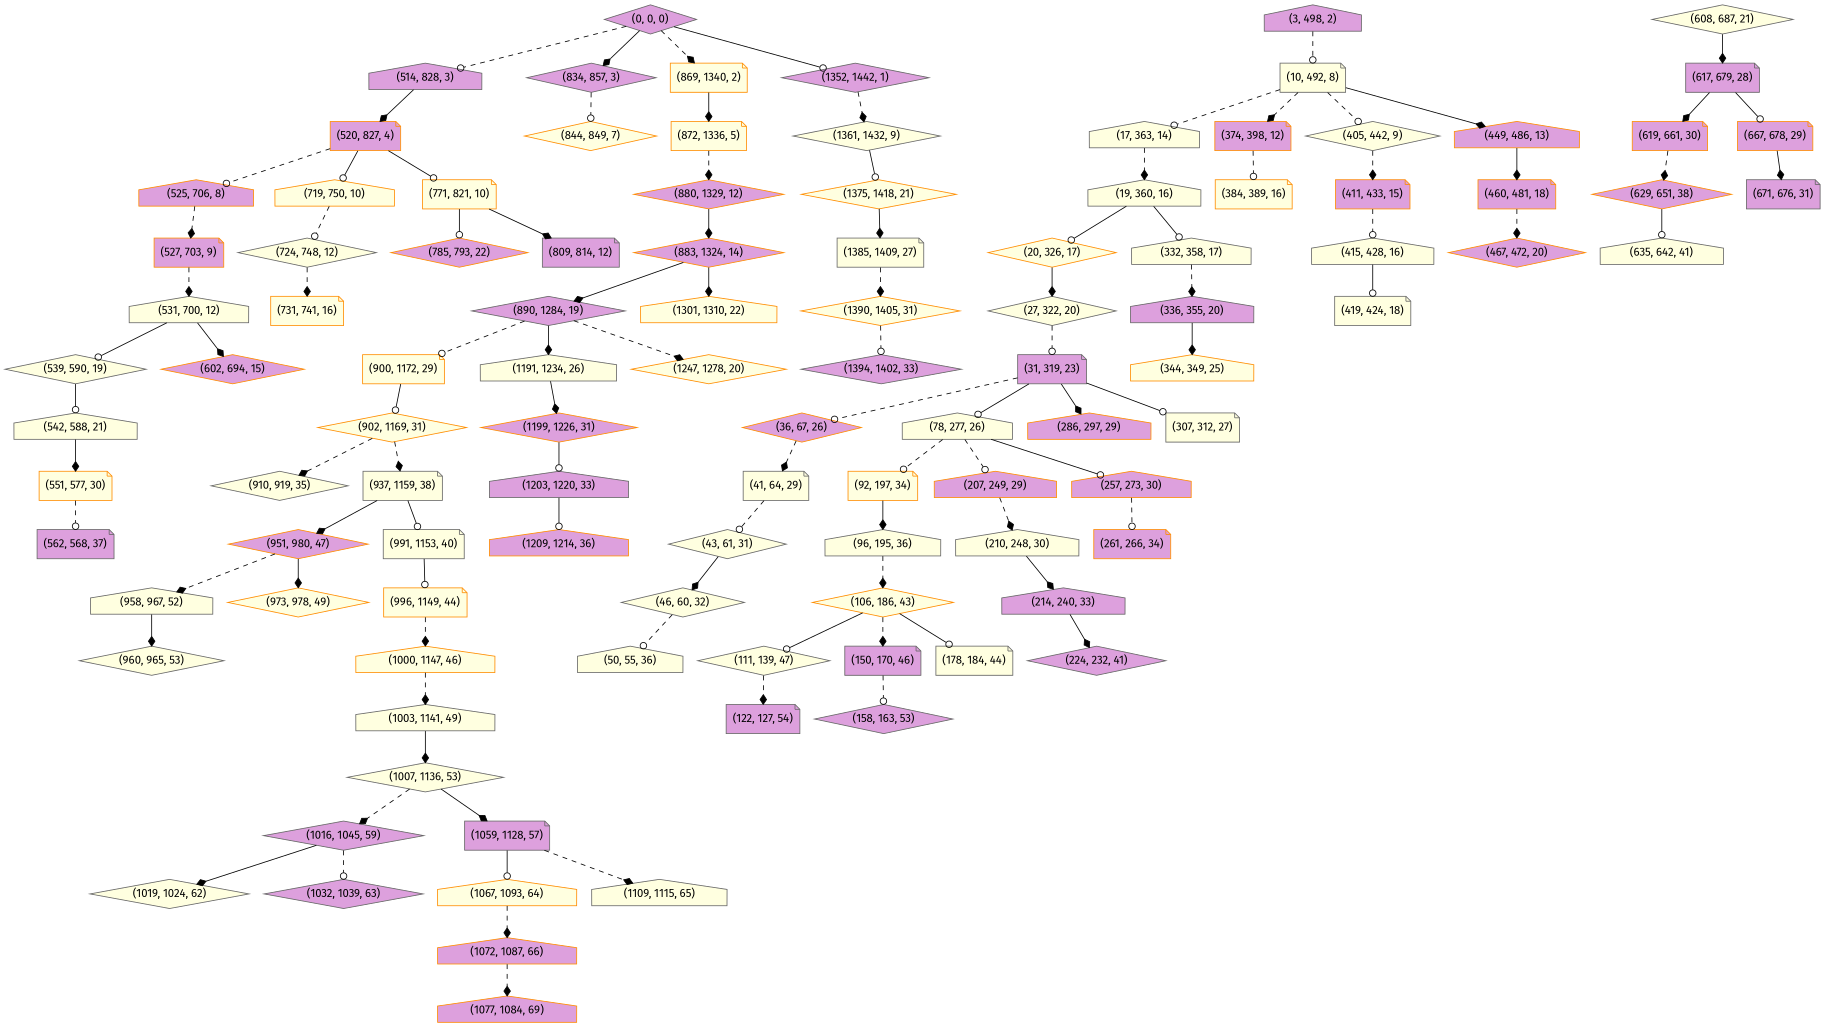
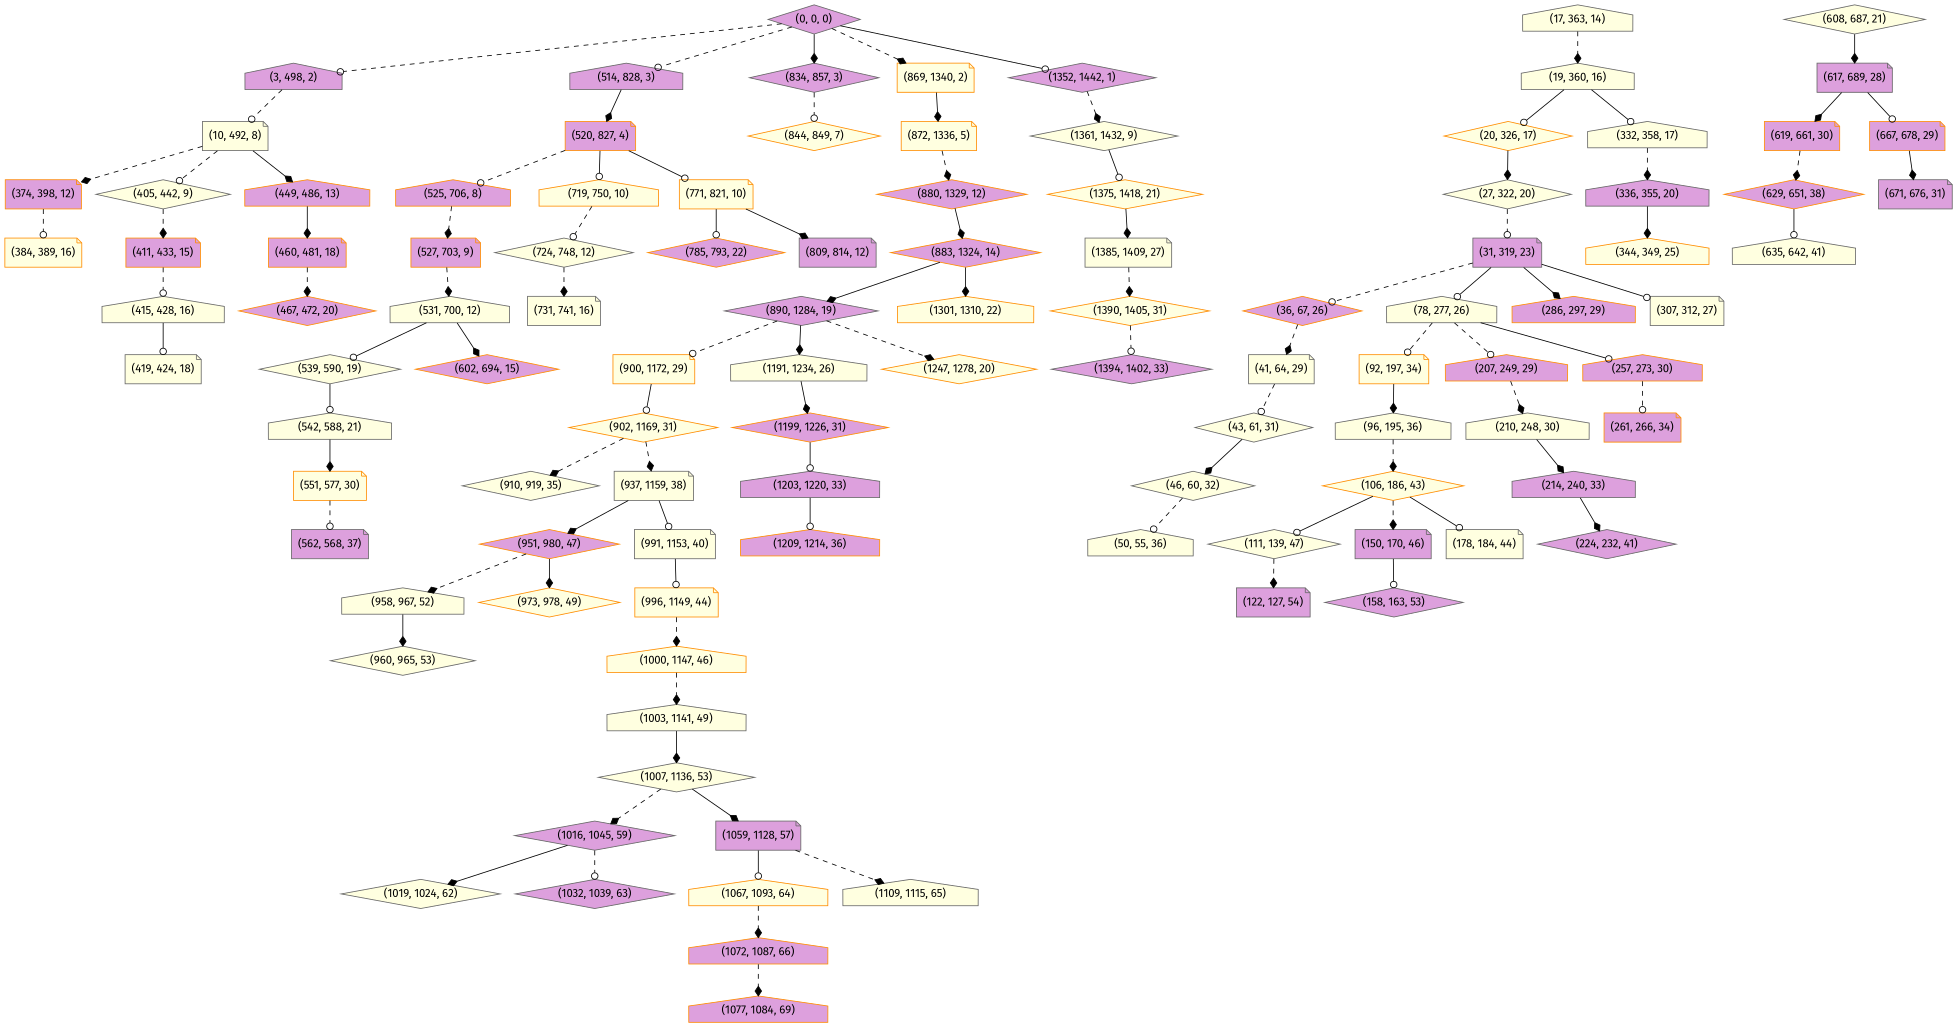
edge "(0, 0, 0)" -> "(3, 498, 2)": added
node "(617, 679, 28)": label "(617, 679, 28)" -> "(617, 689, 28)"
edge "(10, 492, 8)" -> "(17, 363, 14)": removed
node "(731, 741, 16)": color darkorange -> gray40
edge "(150, 170, 46)" -> "(158, 163, 53)": style dashed -> solid
